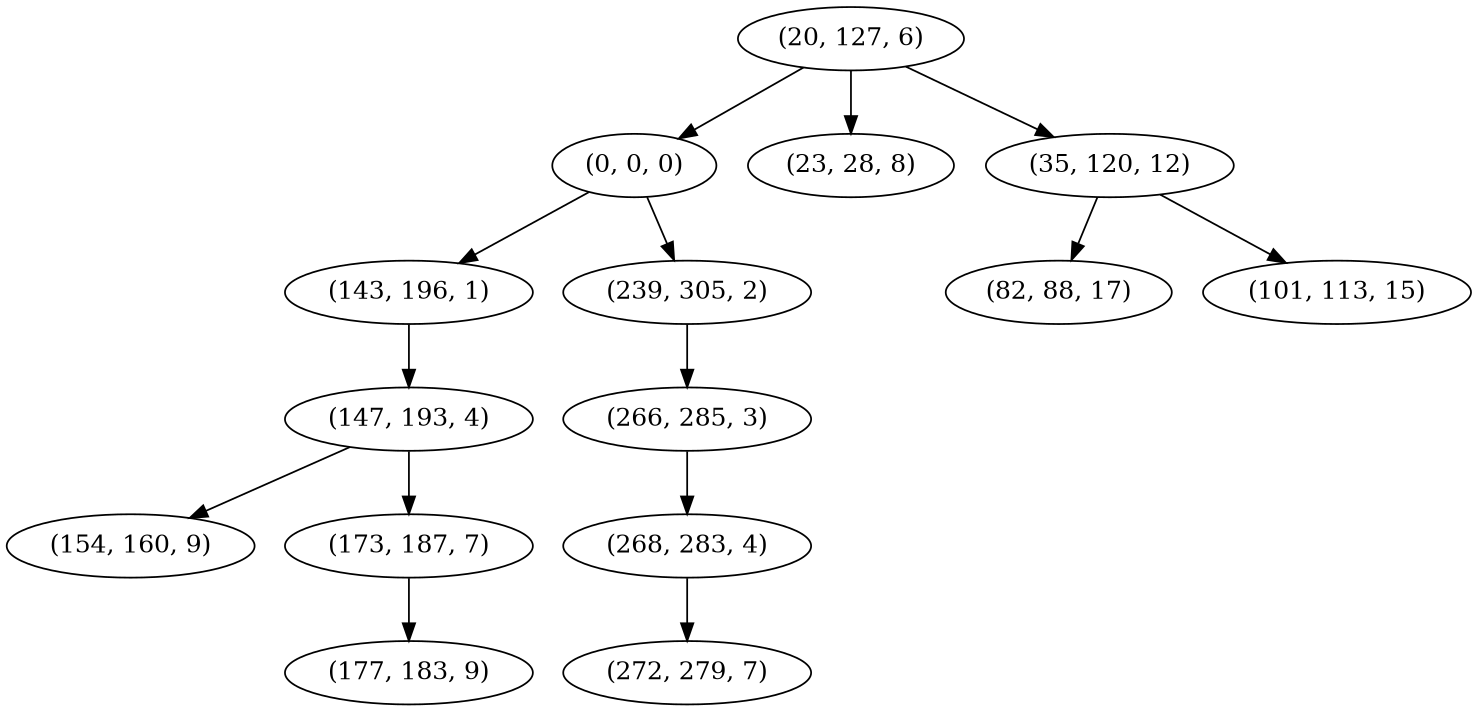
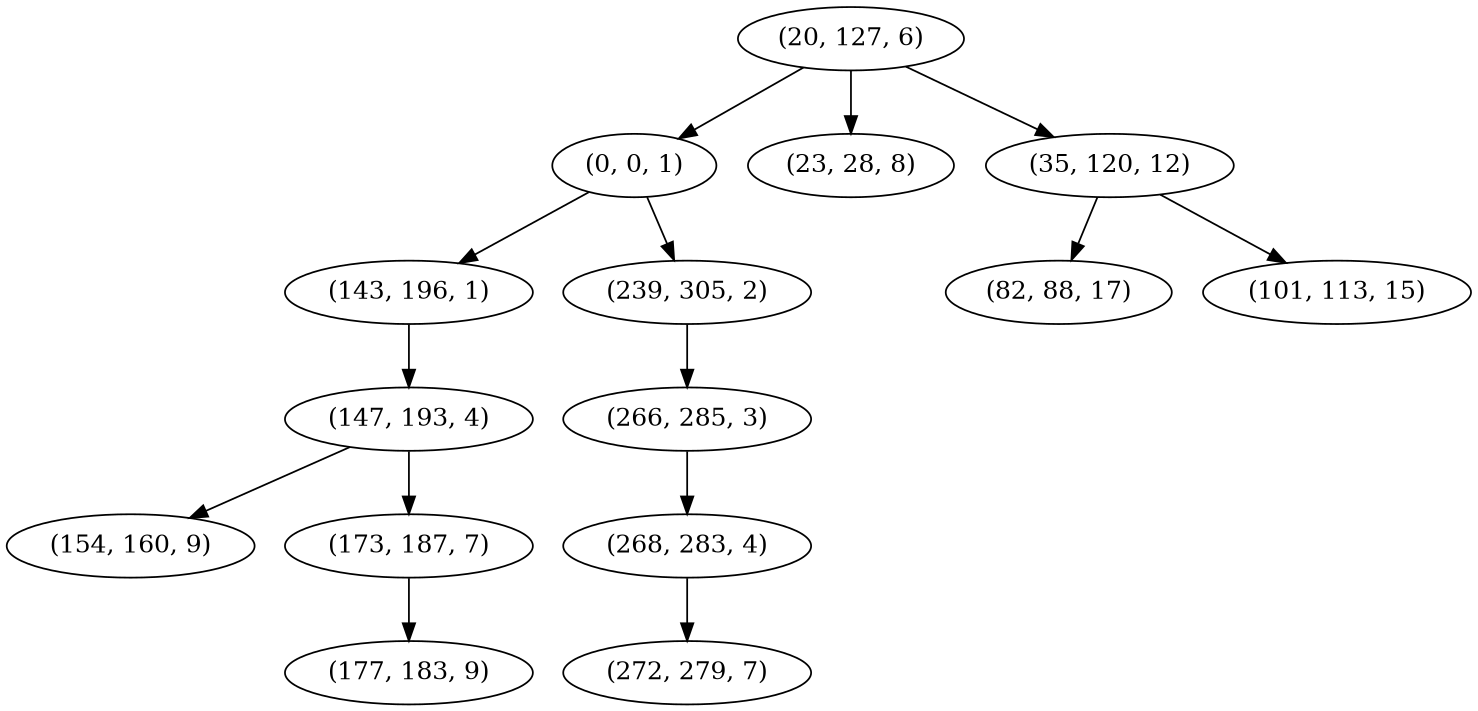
node "(0, 0, 0)": label "(0, 0, 0)" -> "(0, 0, 1)"
